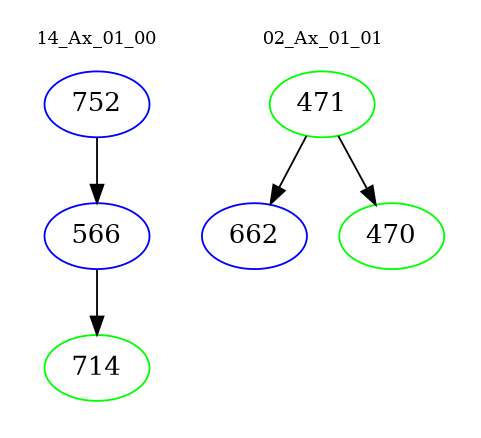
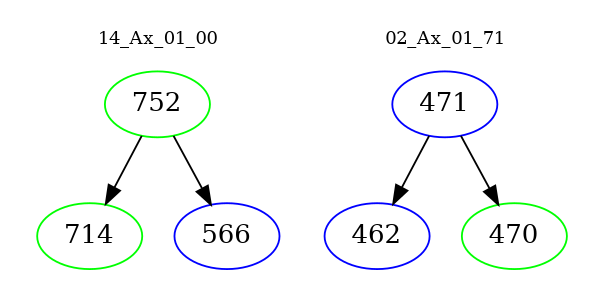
cluster "02_Ax_01_01": label "02_Ax_01_01" -> "02_Ax_01_71"
node "752": color blue -> green
node "471": color green -> blue
node "662": label "662" -> "462"
edge "566" -> "714": now "752" -> "714"
